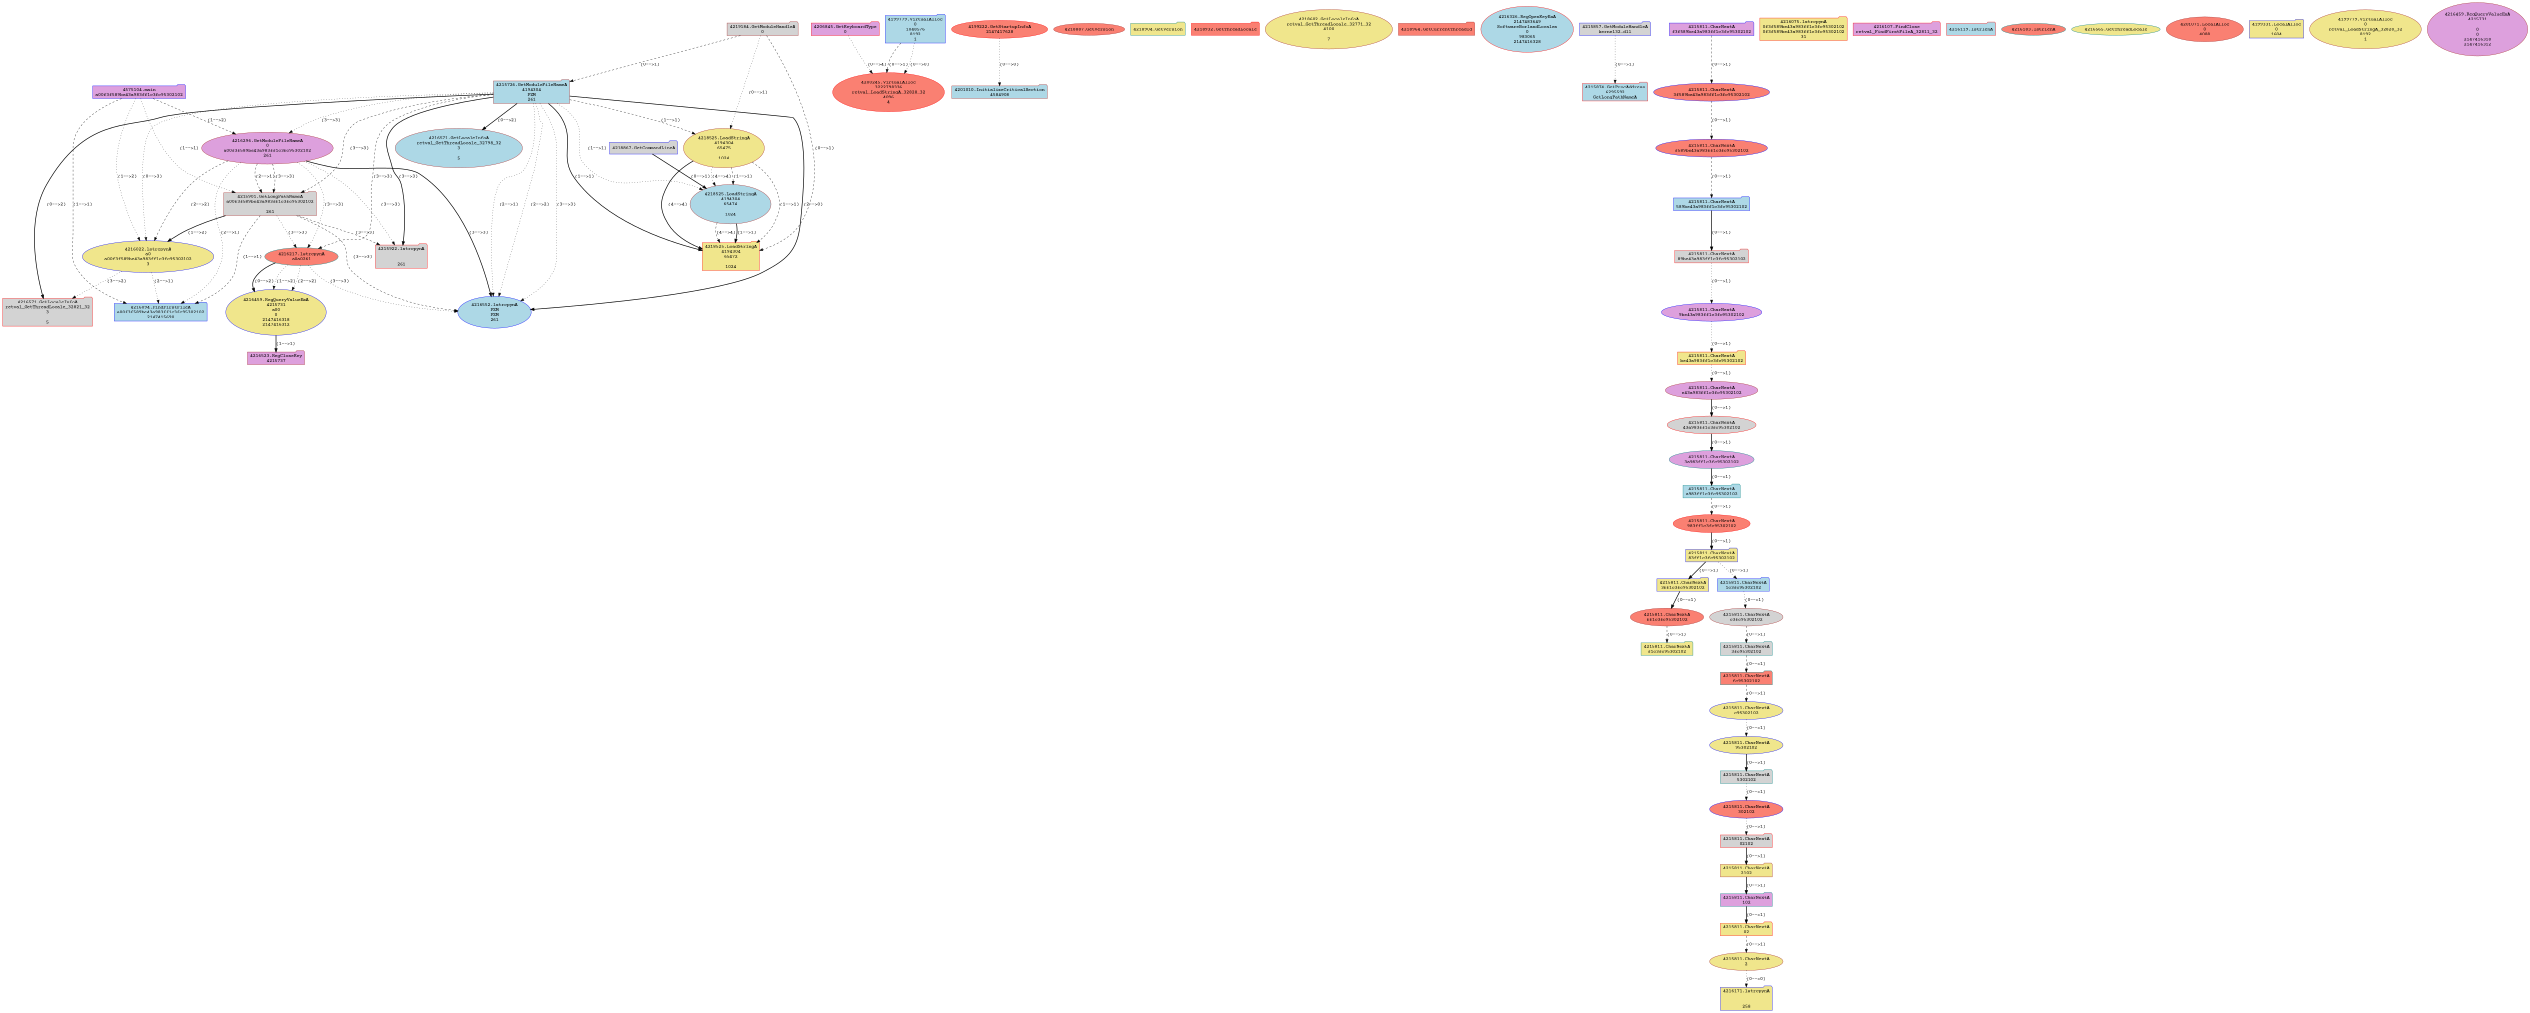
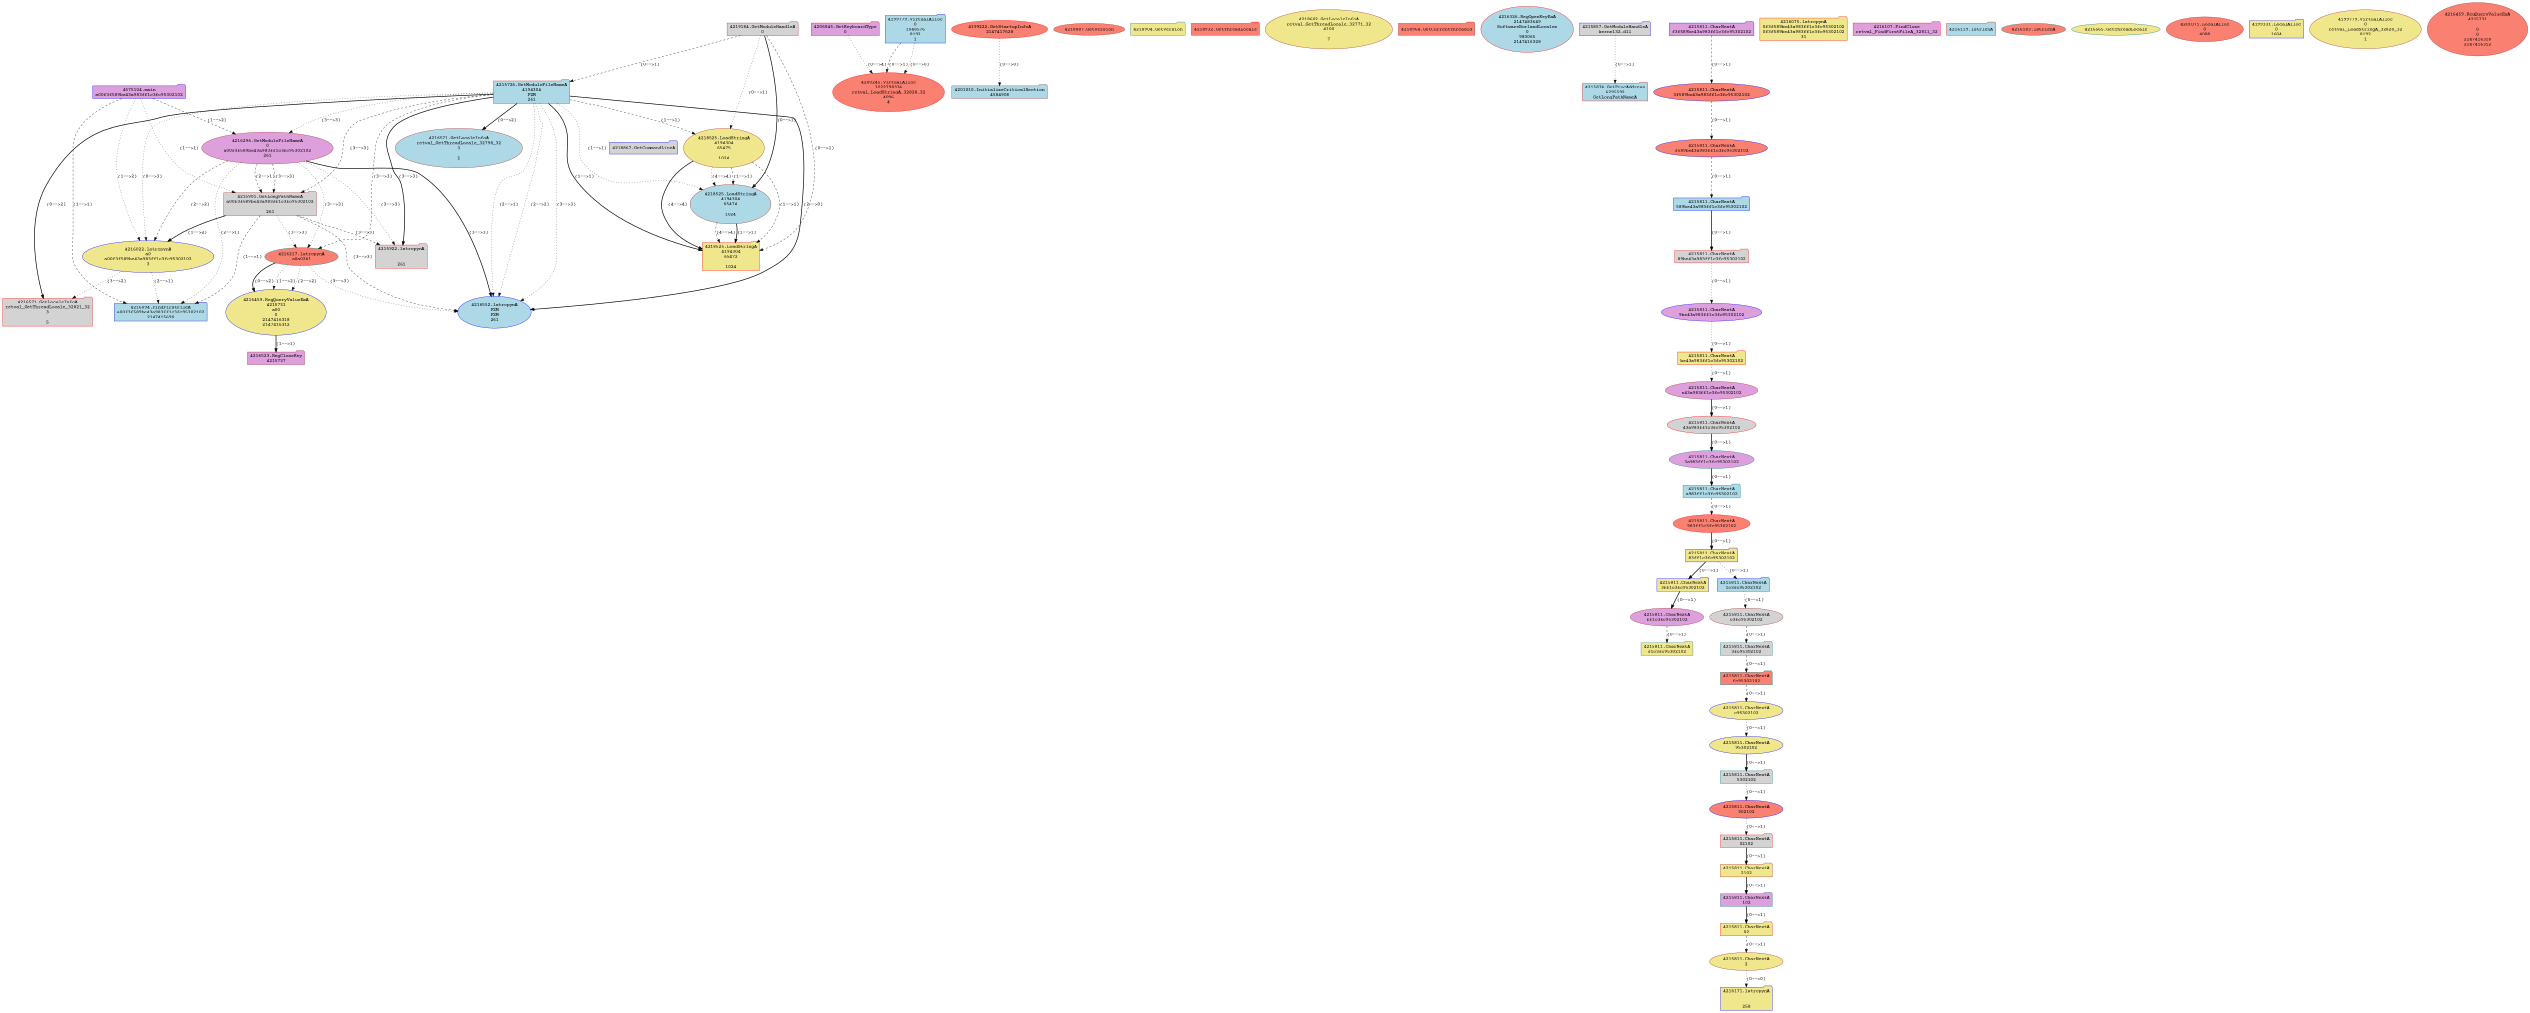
node "4216459.RegQueryValueExA 4215731 0 0 2147416318 2147416312": fillcolor plum -> salmon
edge "4218867.GetCommandLineA" -> "4218525.LoadStringA 4194304 65474 1024": now "4219184.GetModuleHandleA 0" -> "4218525.LoadStringA 4194304 65474 1024"
node "4215811.CharNextA ff1c3fc95302102": fillcolor salmon -> plum
